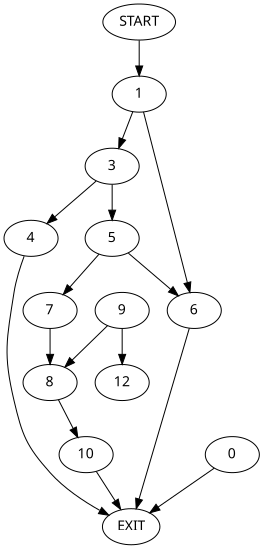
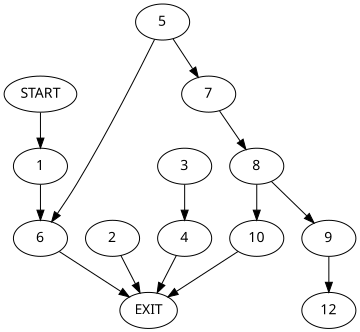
edge "1" -> "3": removed
edge "3" -> "5": removed
edge "9" -> "8": reversed
node "0": label "0" -> "2"
